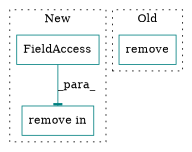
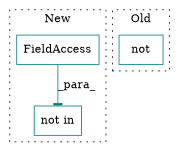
node "remove": label "remove" -> "not"
node "remove in": label "remove in" -> "not in"
